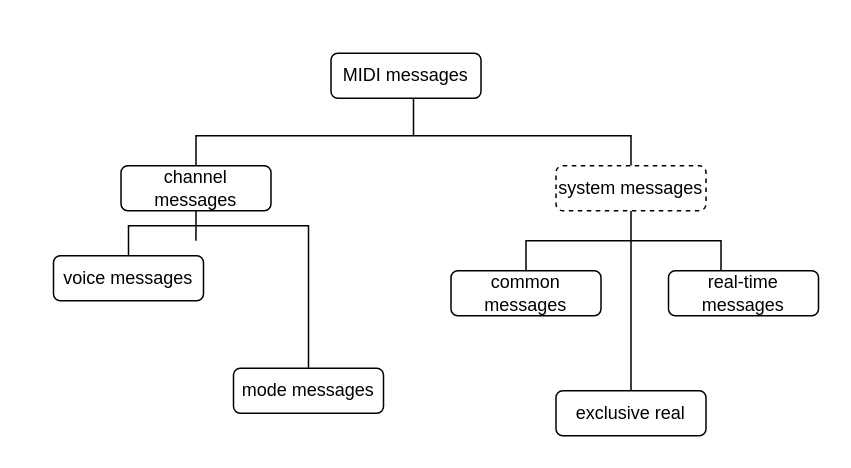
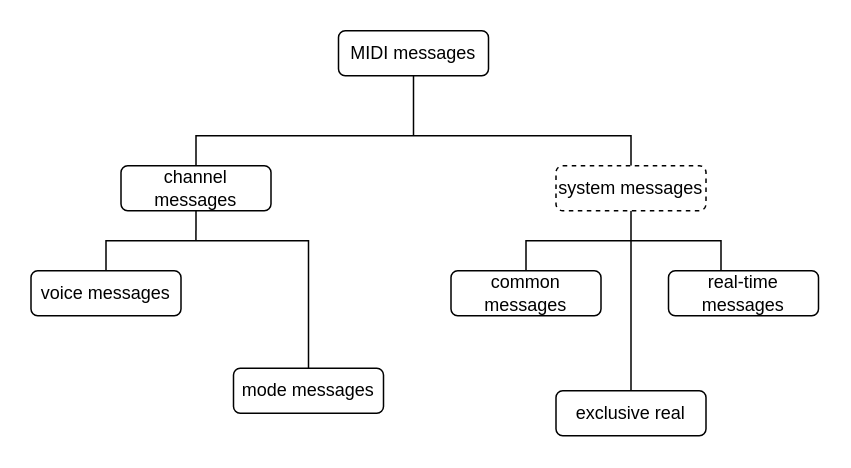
node "MIDI messages": moved (406, 76) -> (413, 53)
node "voice messages": moved (128, 278) -> (106, 293)
